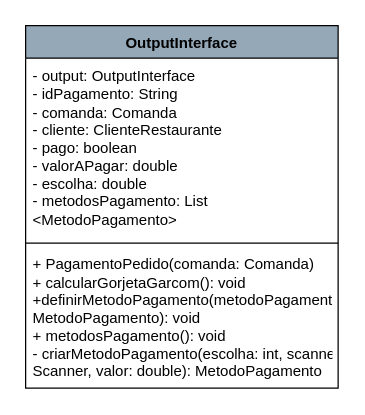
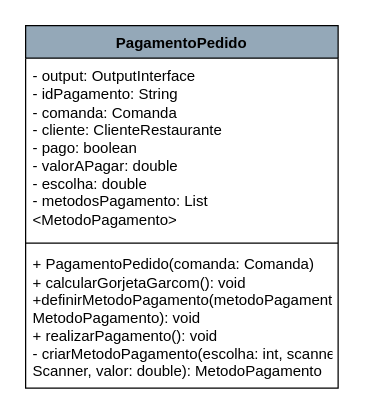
node "OutputInterface": label "OutputInterface" -> "PagamentoPedido"
node "+ PagamentoPedido(comanda: Comanda) + calcularGorjetaGarcom(): void +definirMetodoPagamento(metodoPagamento: MetodoPagamento): void + metodosPagamento(): void - criarMetodoPagamento(escolha: int, scanner: Scanner, valor: double): MetodoPagamento": label "+ PagamentoPedido(comanda: Comanda) + calcularGorjetaGarcom(): void +definirMetodoPagamento(metodoPagamento: MetodoPagamento): void + metodosPagamento(): void - criarMetodoPagamento(escolha: int, scanner: Scanner, valor: double): MetodoPagamento" -> "+ PagamentoPedido(comanda: Comanda) + calcularGorjetaGarcom(): void +definirMetodoPagamento(metodoPagamento: MetodoPagamento): void + realizarPagamento(): void - criarMetodoPagamento(escolha: int, scanner: Scanner, valor: double): MetodoPagamento"
